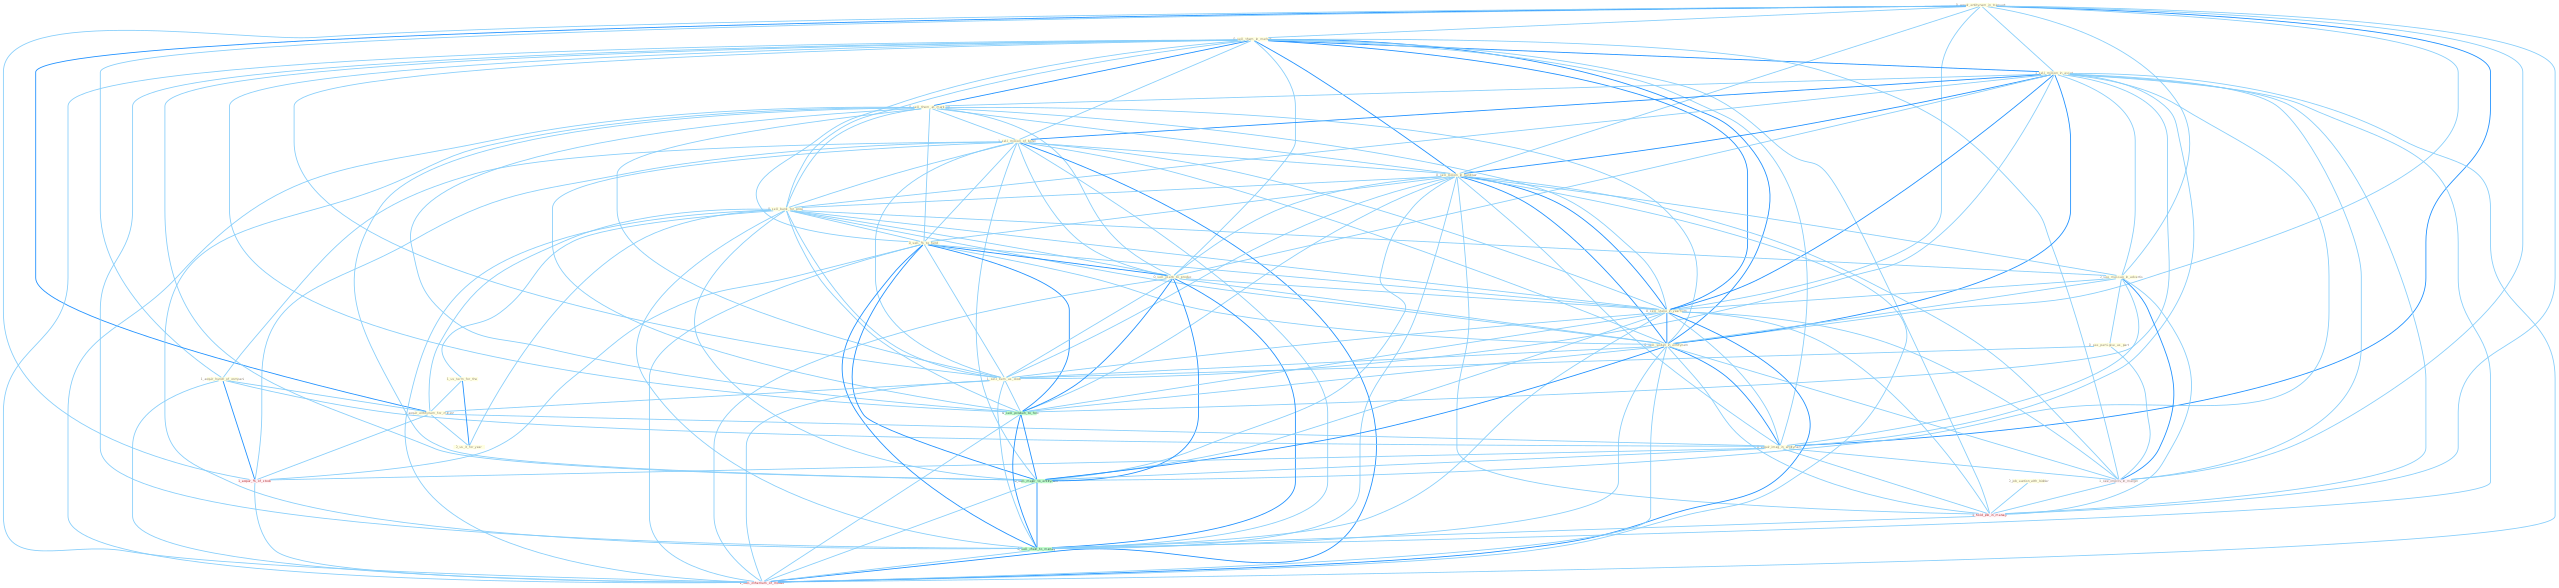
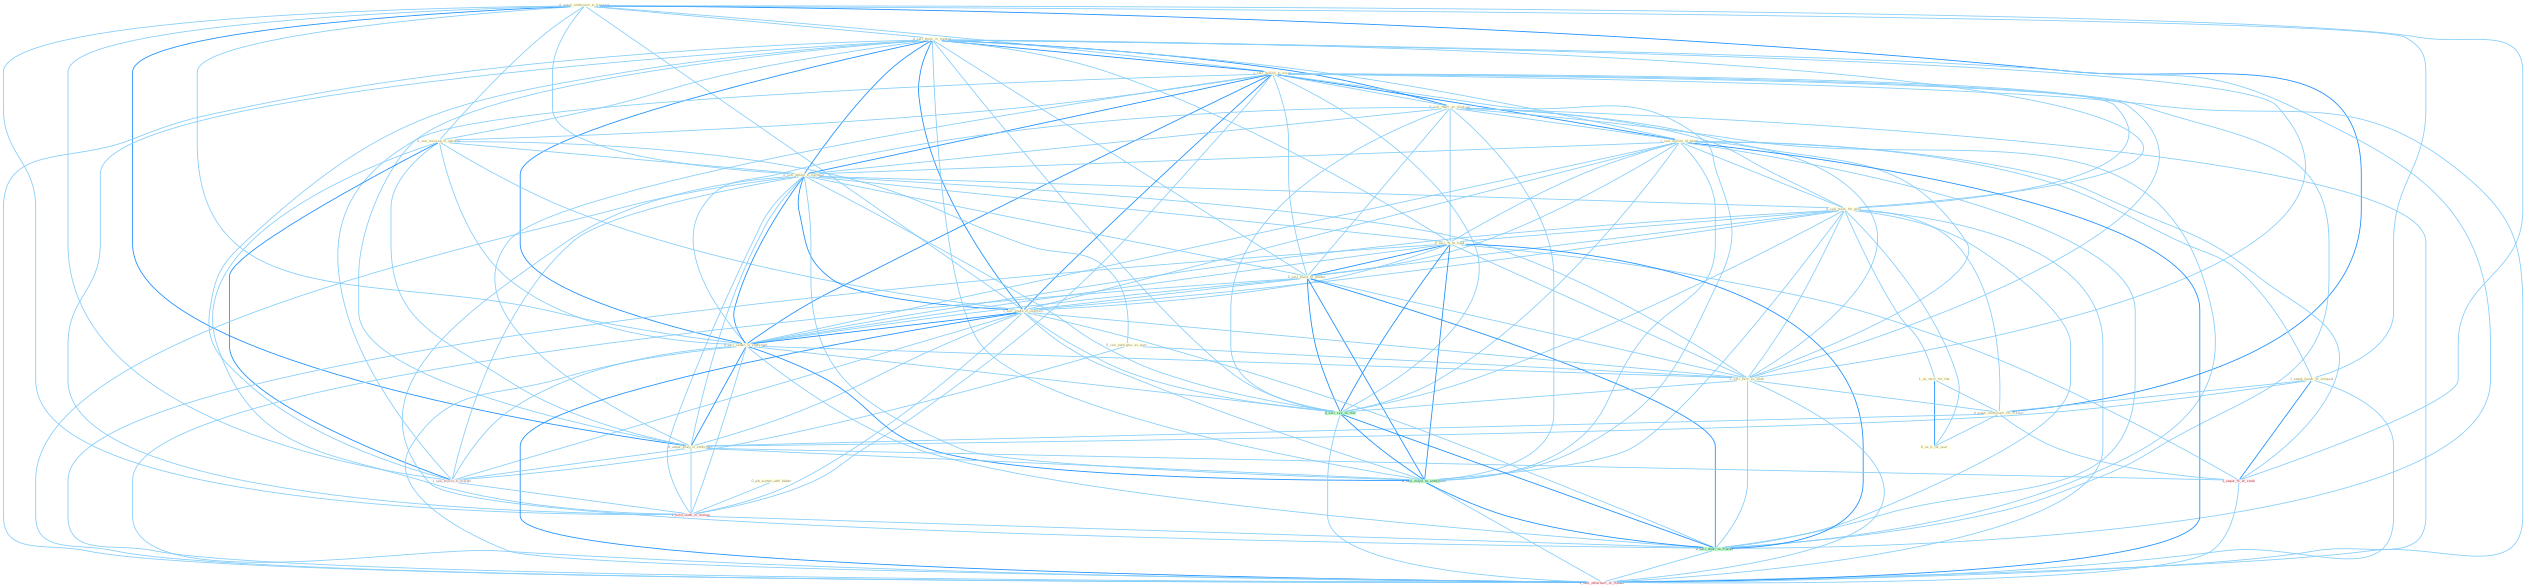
edge "0_sell_them_at_mark-up" -- "0_sell_stake_in_yearnum": removed
edge "0_sell_bank_for_price" -- "0_see_messag_in_advertis": now "0_sell_them_in_market" -- "0_see_messag_in_advertis"
node "0_sell_product_to_forc": label "0_sell_product_to_forc" -> "0_sell_see_to_forc"
node "1_hold_job_in_manag": label "1_hold_job_in_manag" -> "1_hold_stock_in_manag"
